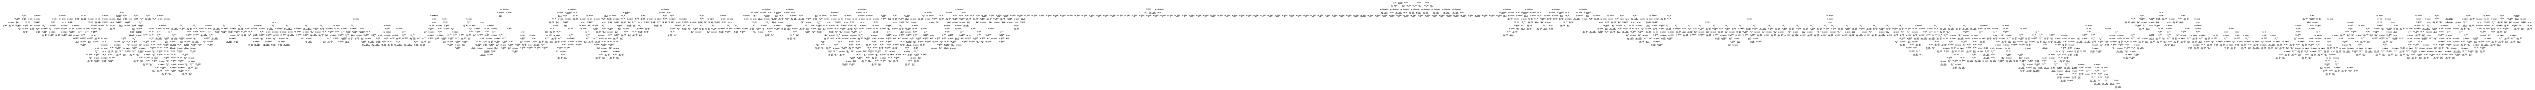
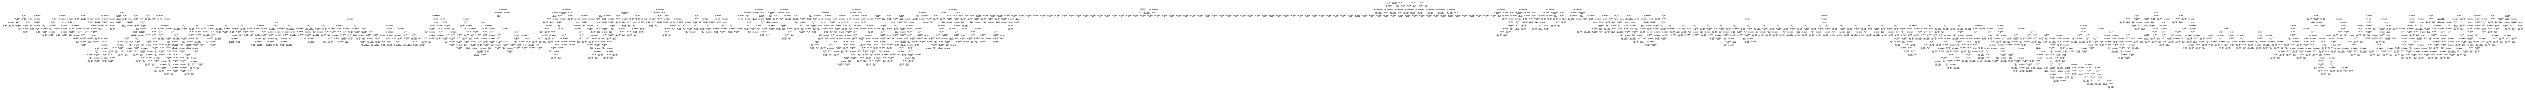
node "294149": added
